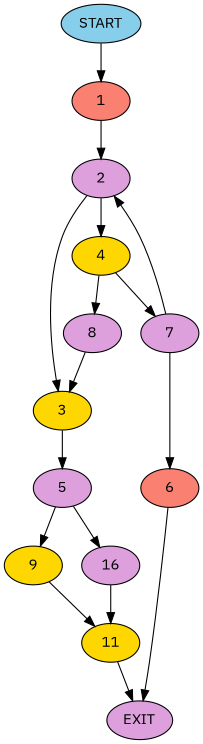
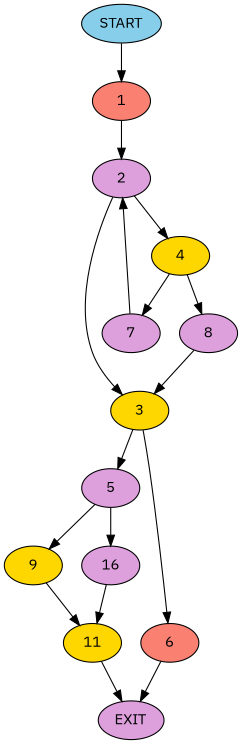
edge "7" -> "6": now "3" -> "6"
